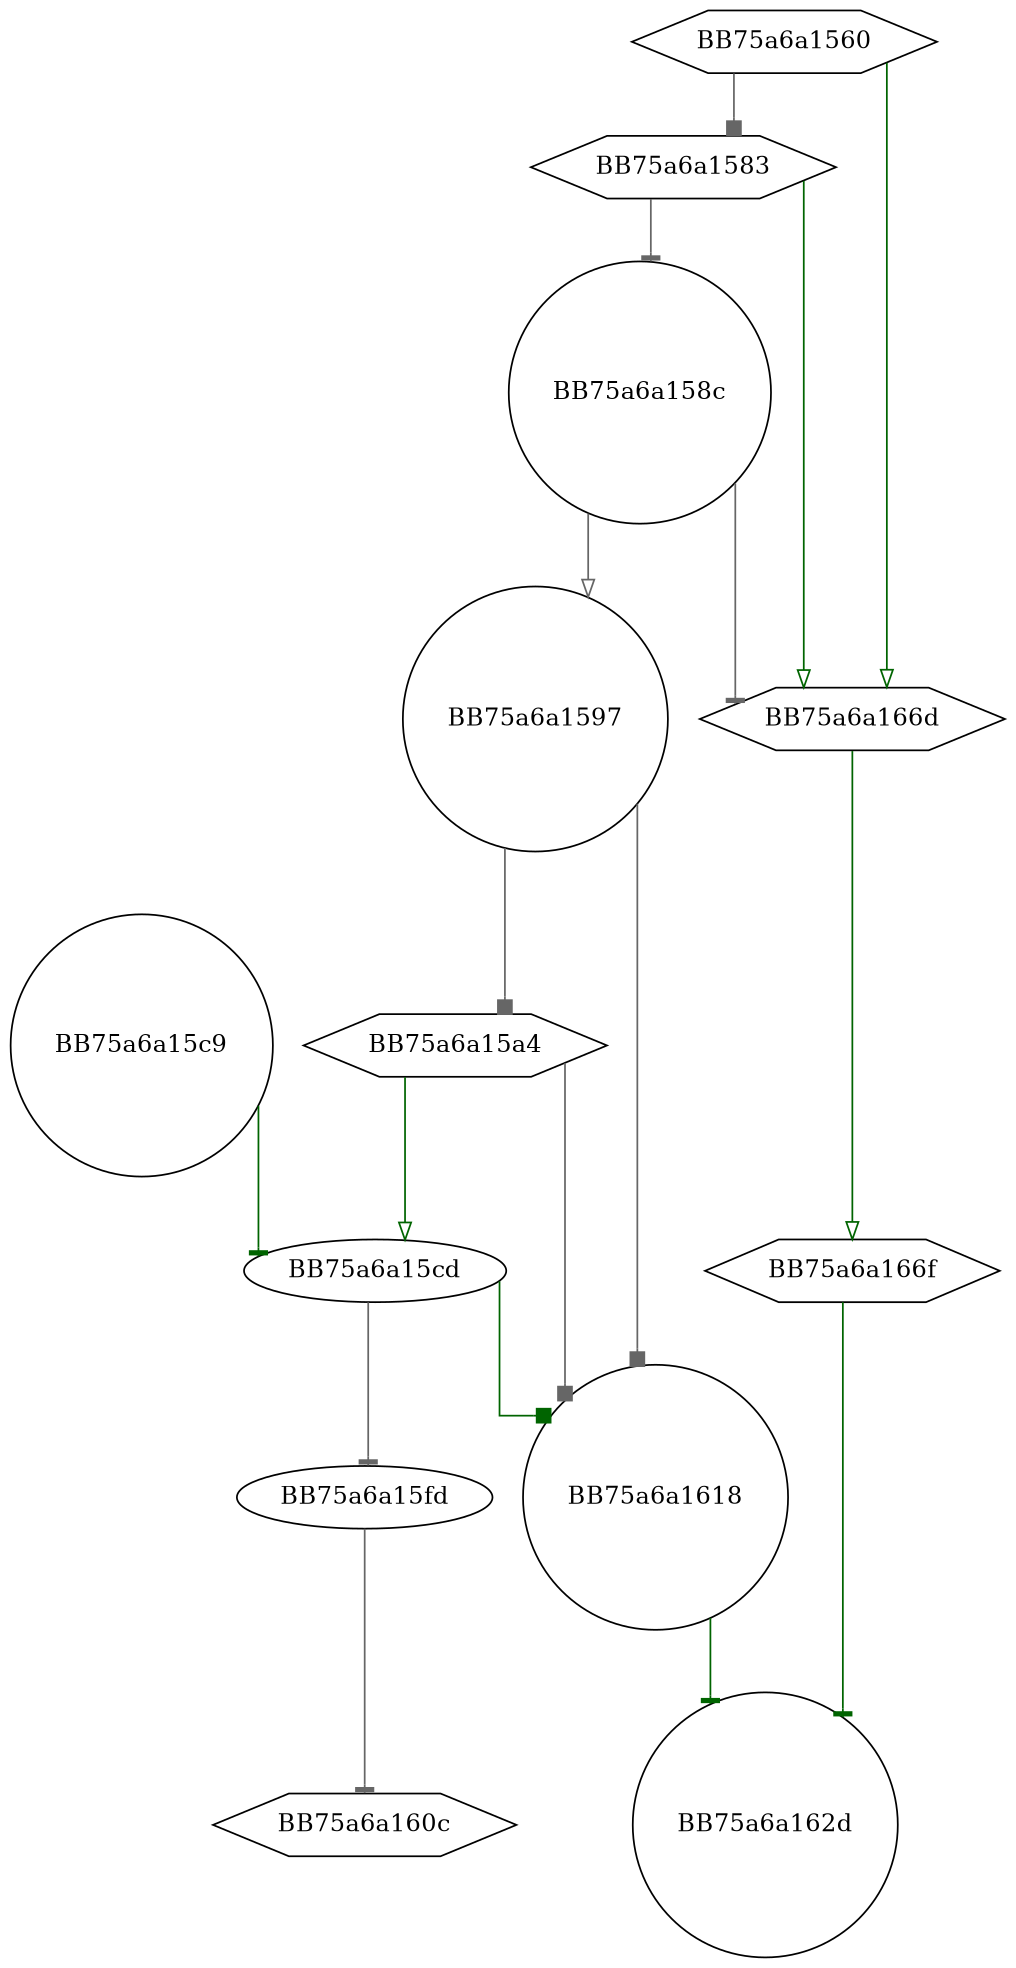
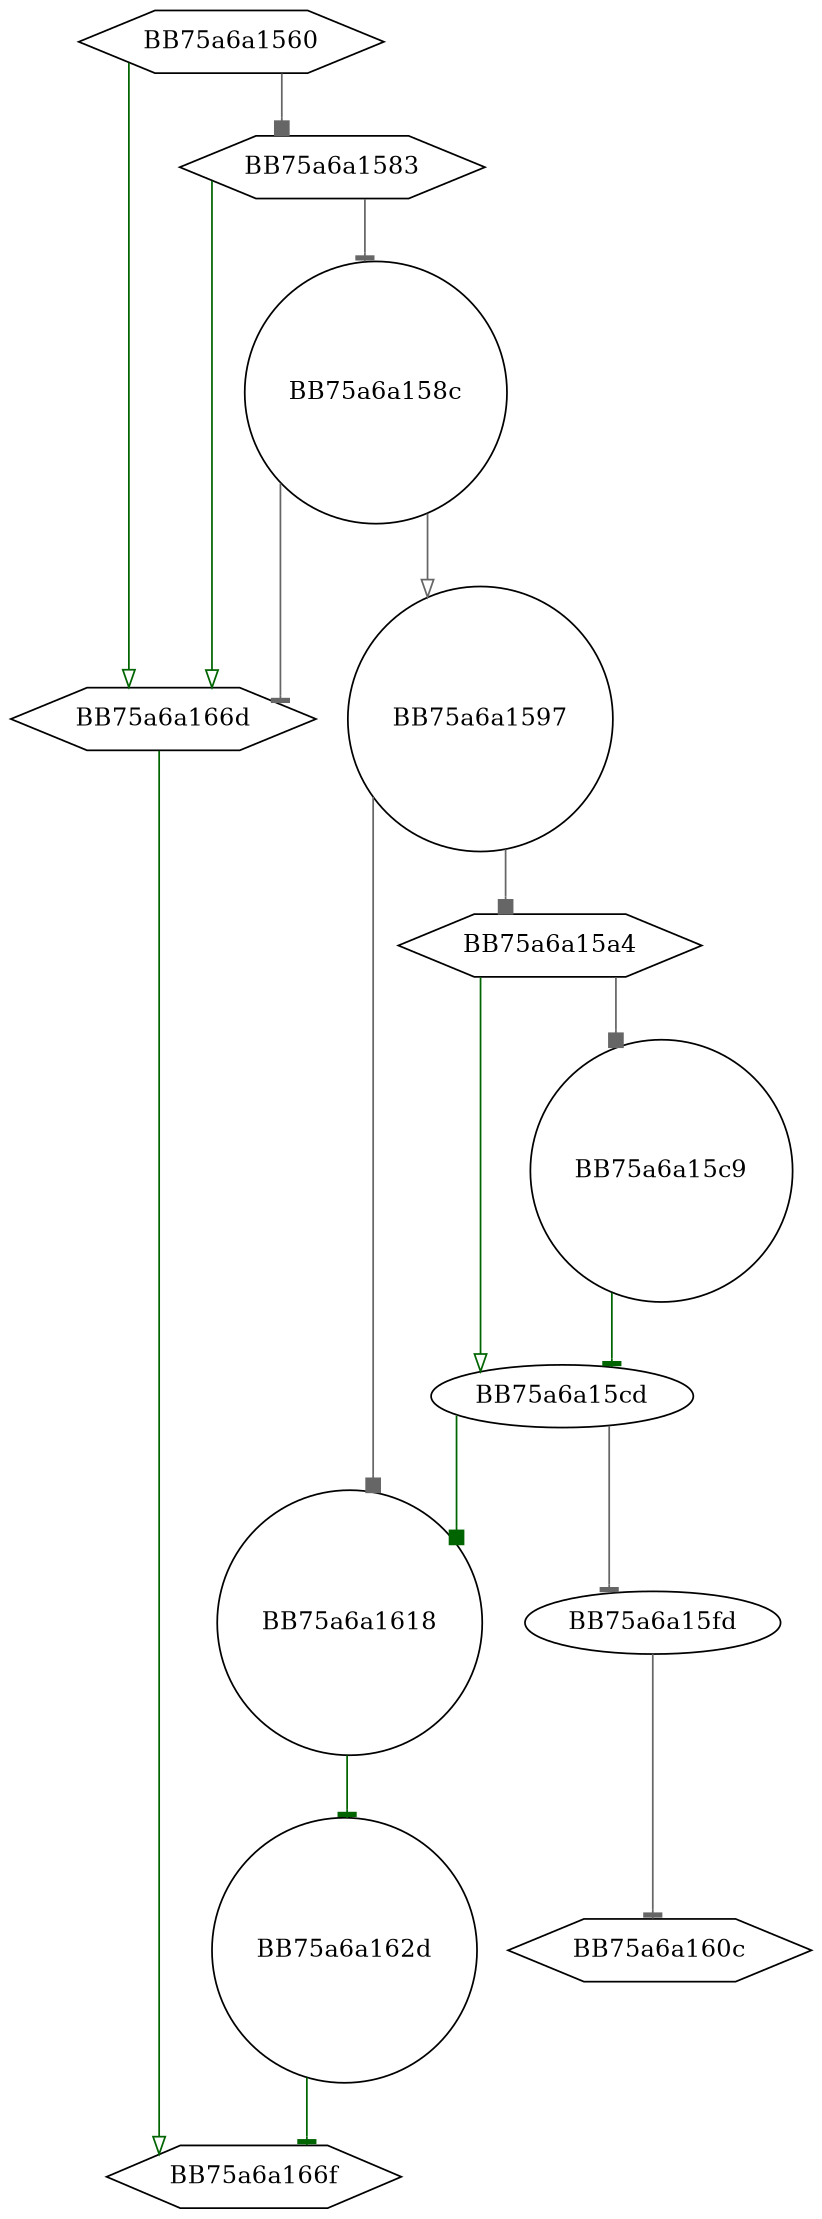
edge "BB75a6a15a4" -> "BB75a6a1618": now "BB75a6a15a4" -> "BB75a6a15c9"
edge "BB75a6a166f" -> "BB75a6a162d": reversed
